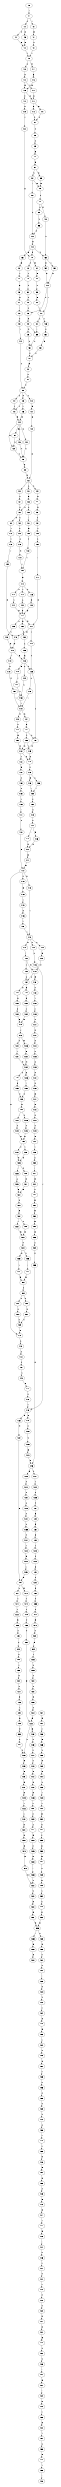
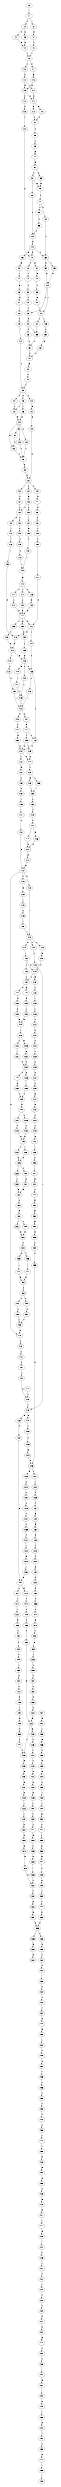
edge "S186" -> "S191": now "S186" -> "S196"
